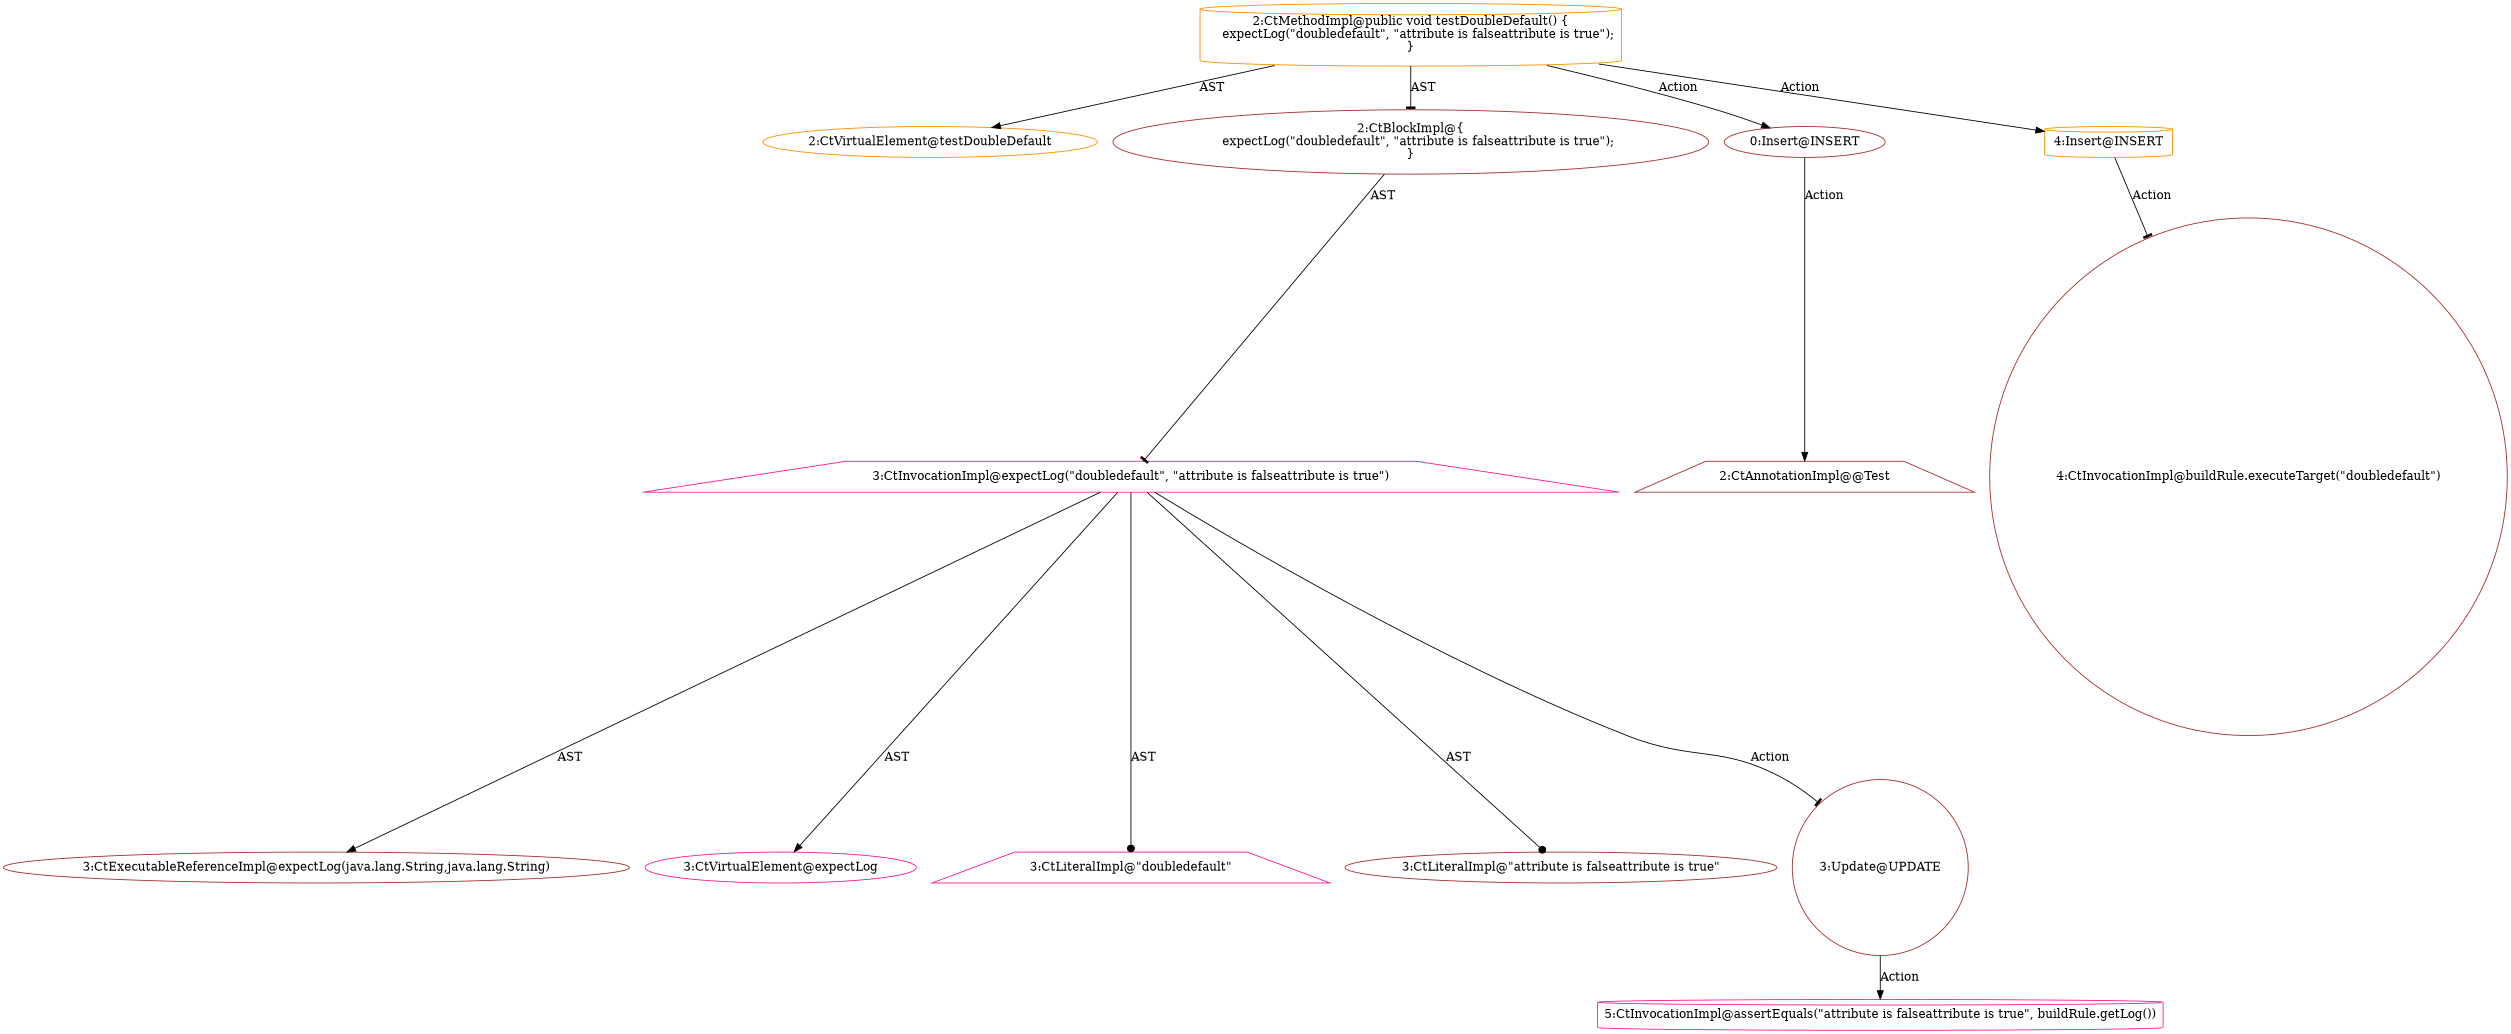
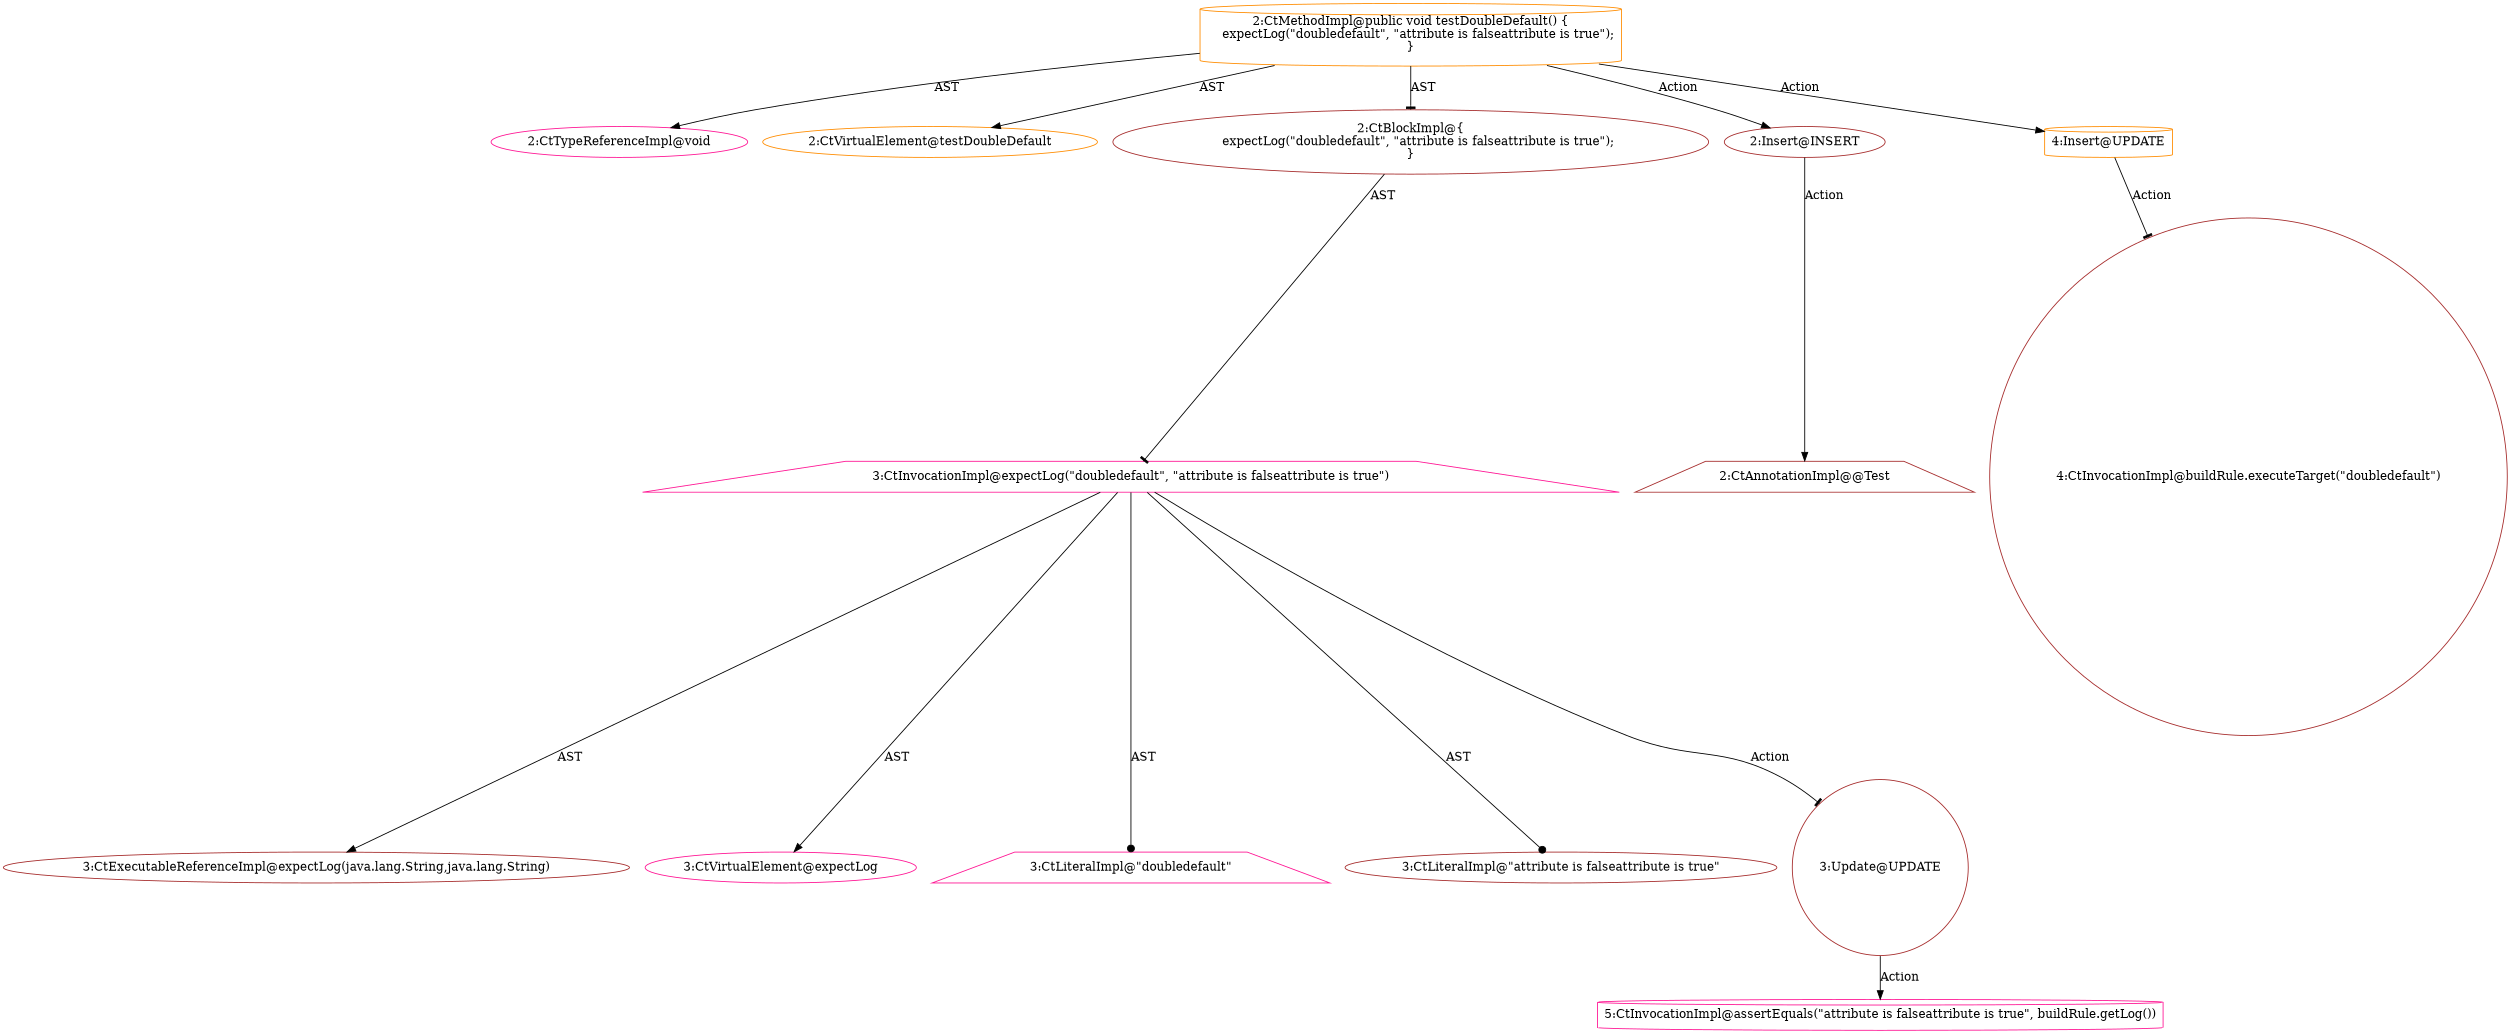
node "2:CtTypeReferenceImpl@void": added
node "0:Insert@INSERT": label "0:Insert@INSERT" -> "2:Insert@INSERT"
node "4:Insert@INSERT": label "4:Insert@INSERT" -> "4:Insert@UPDATE"
